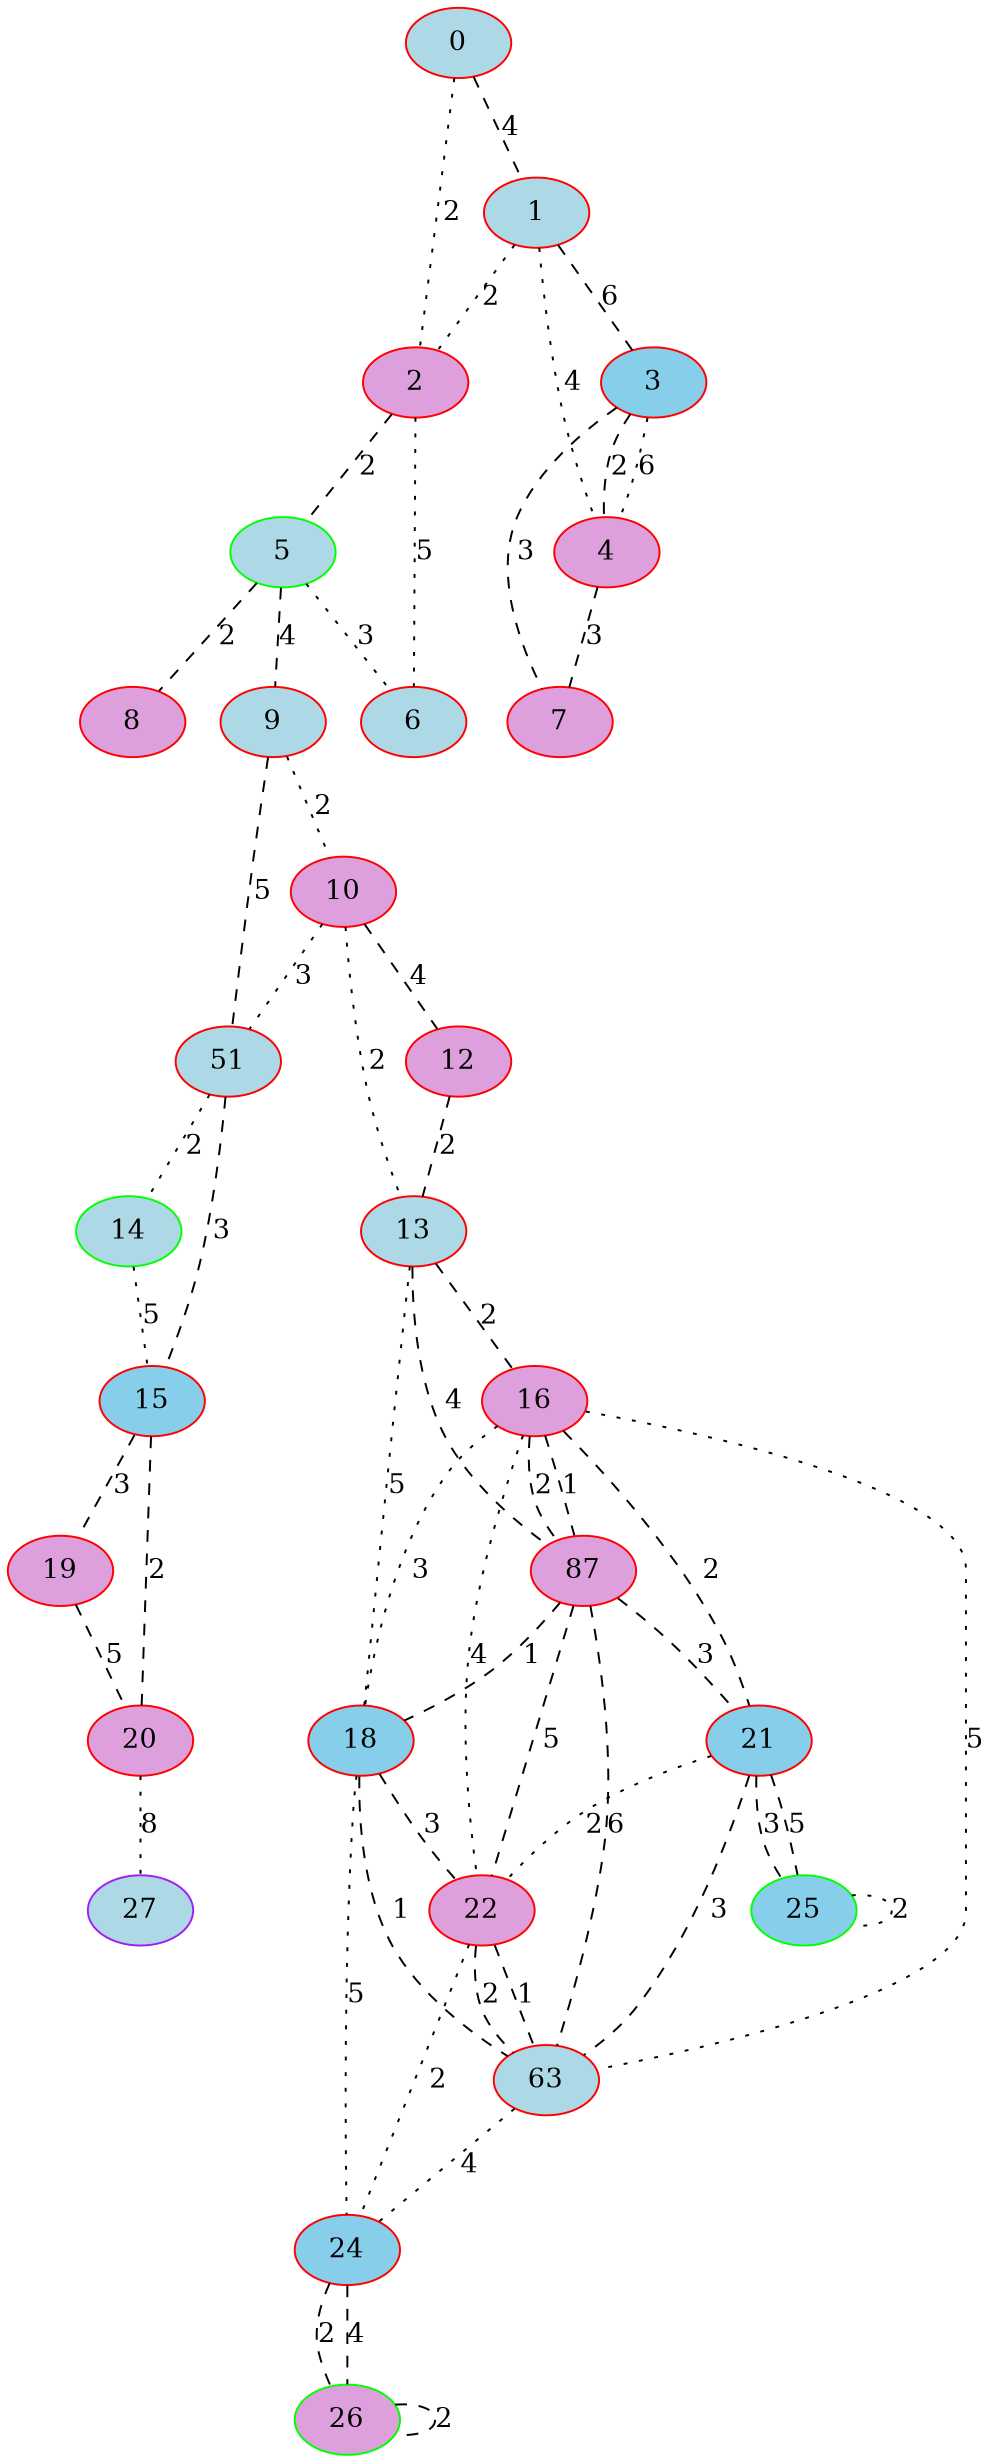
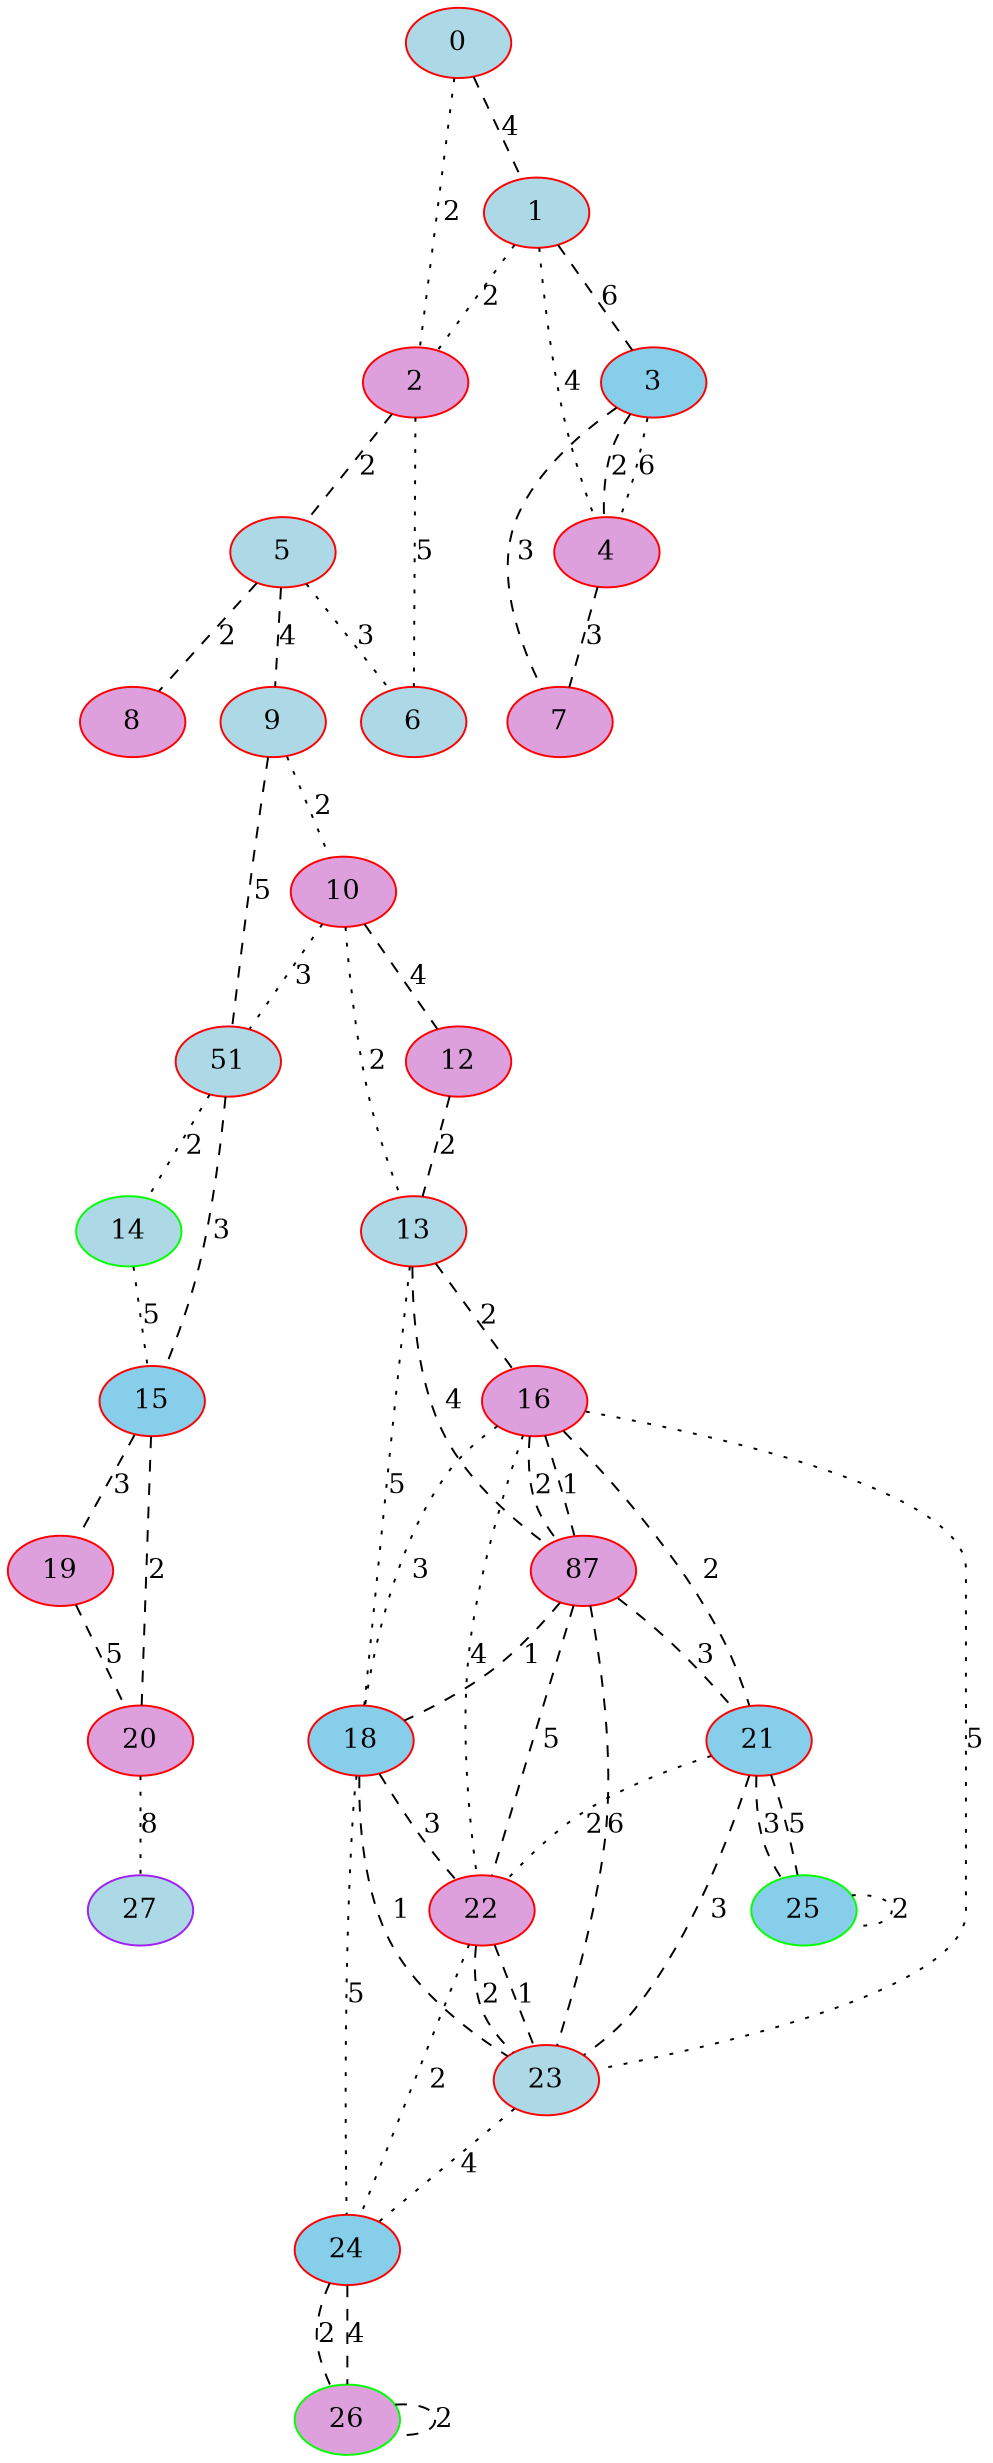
node "5": color green -> red
node "63": label "63" -> "23"
